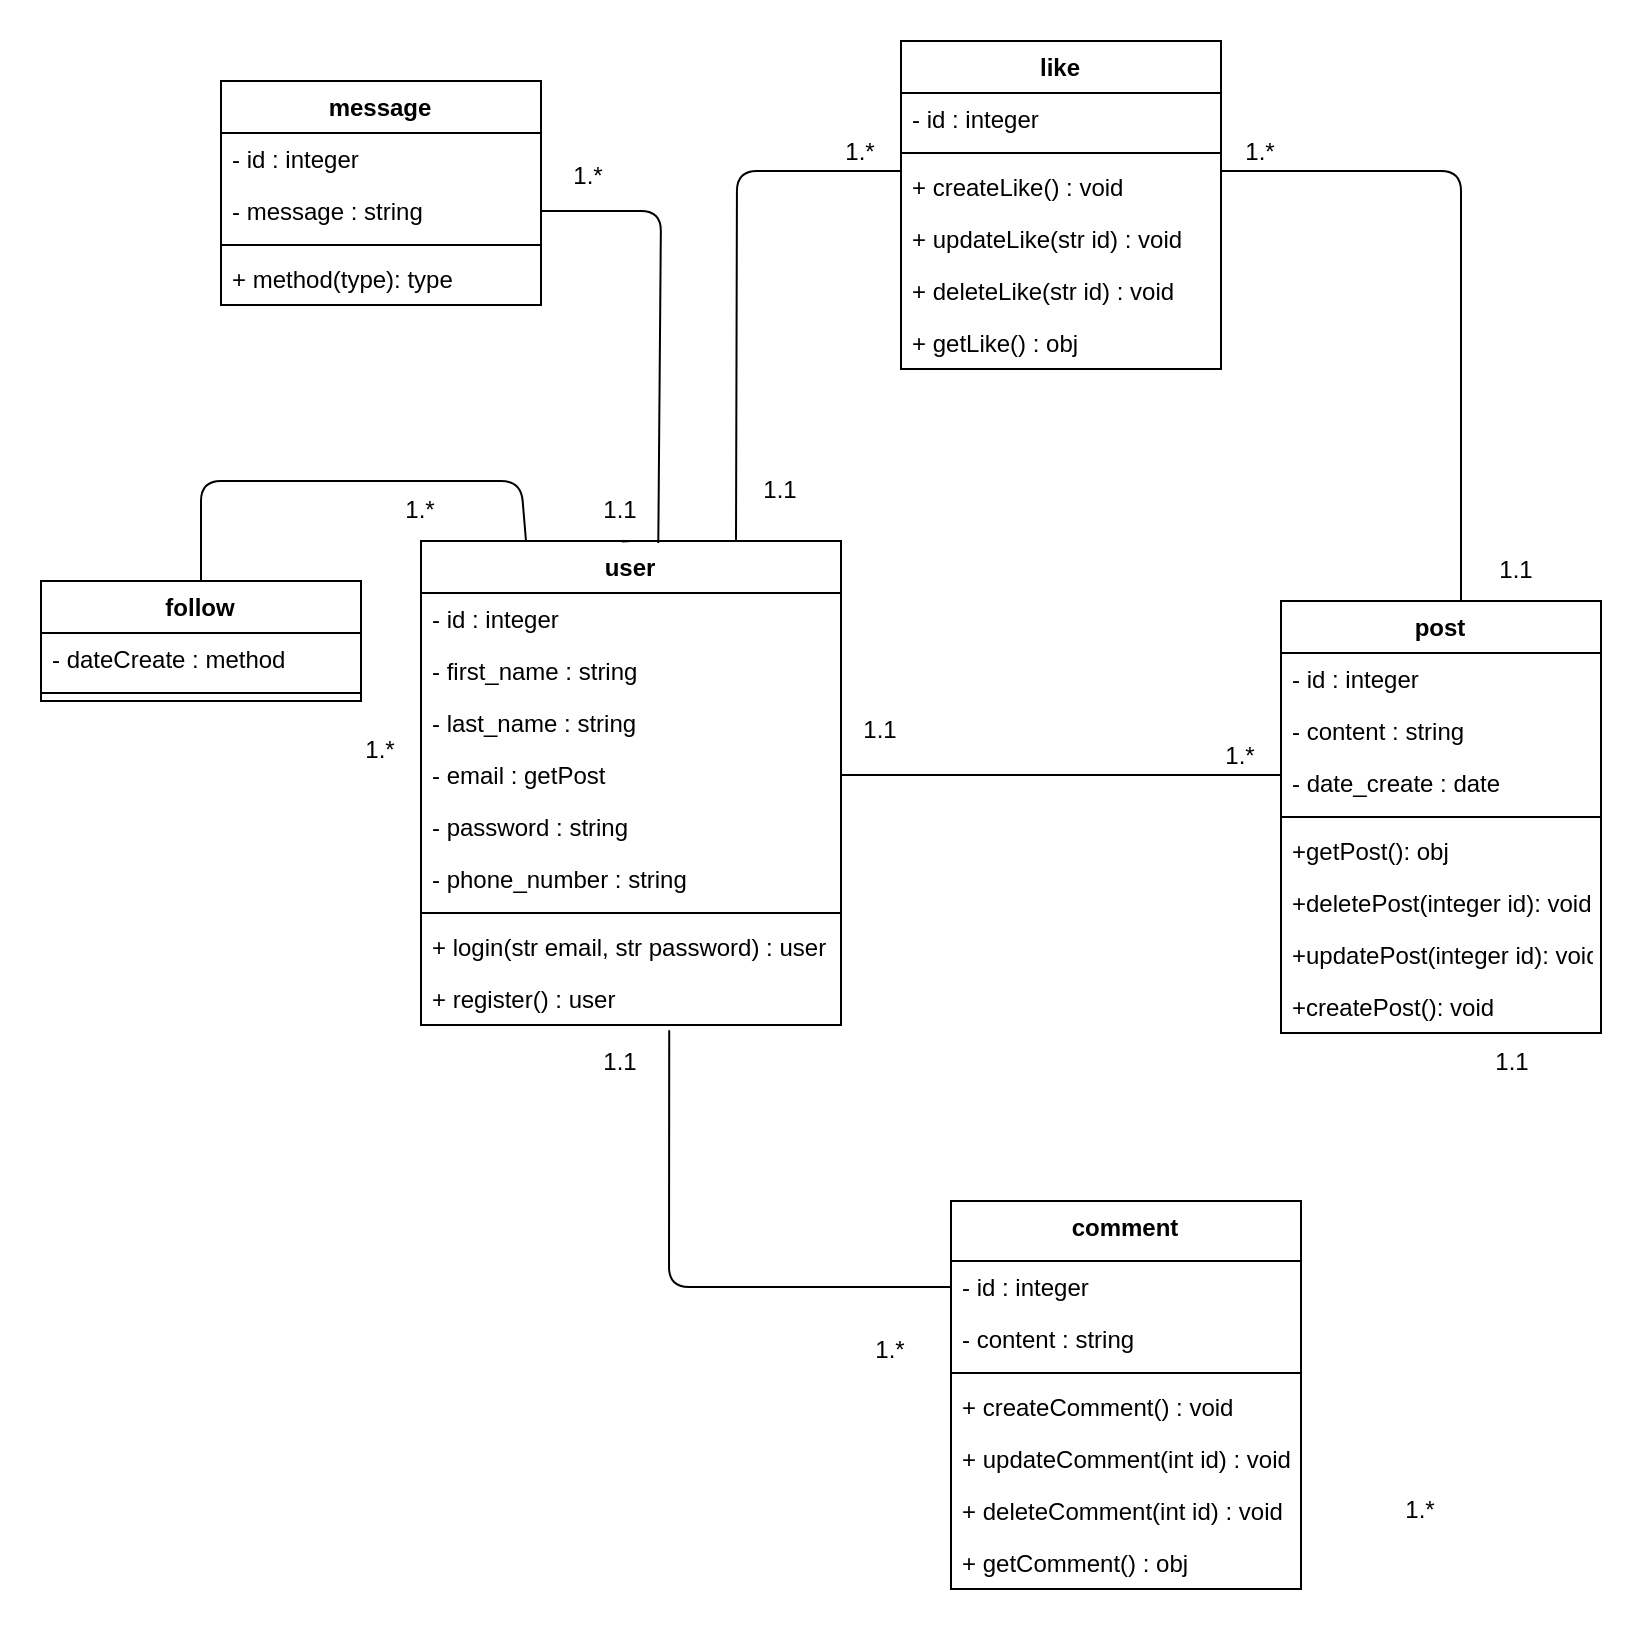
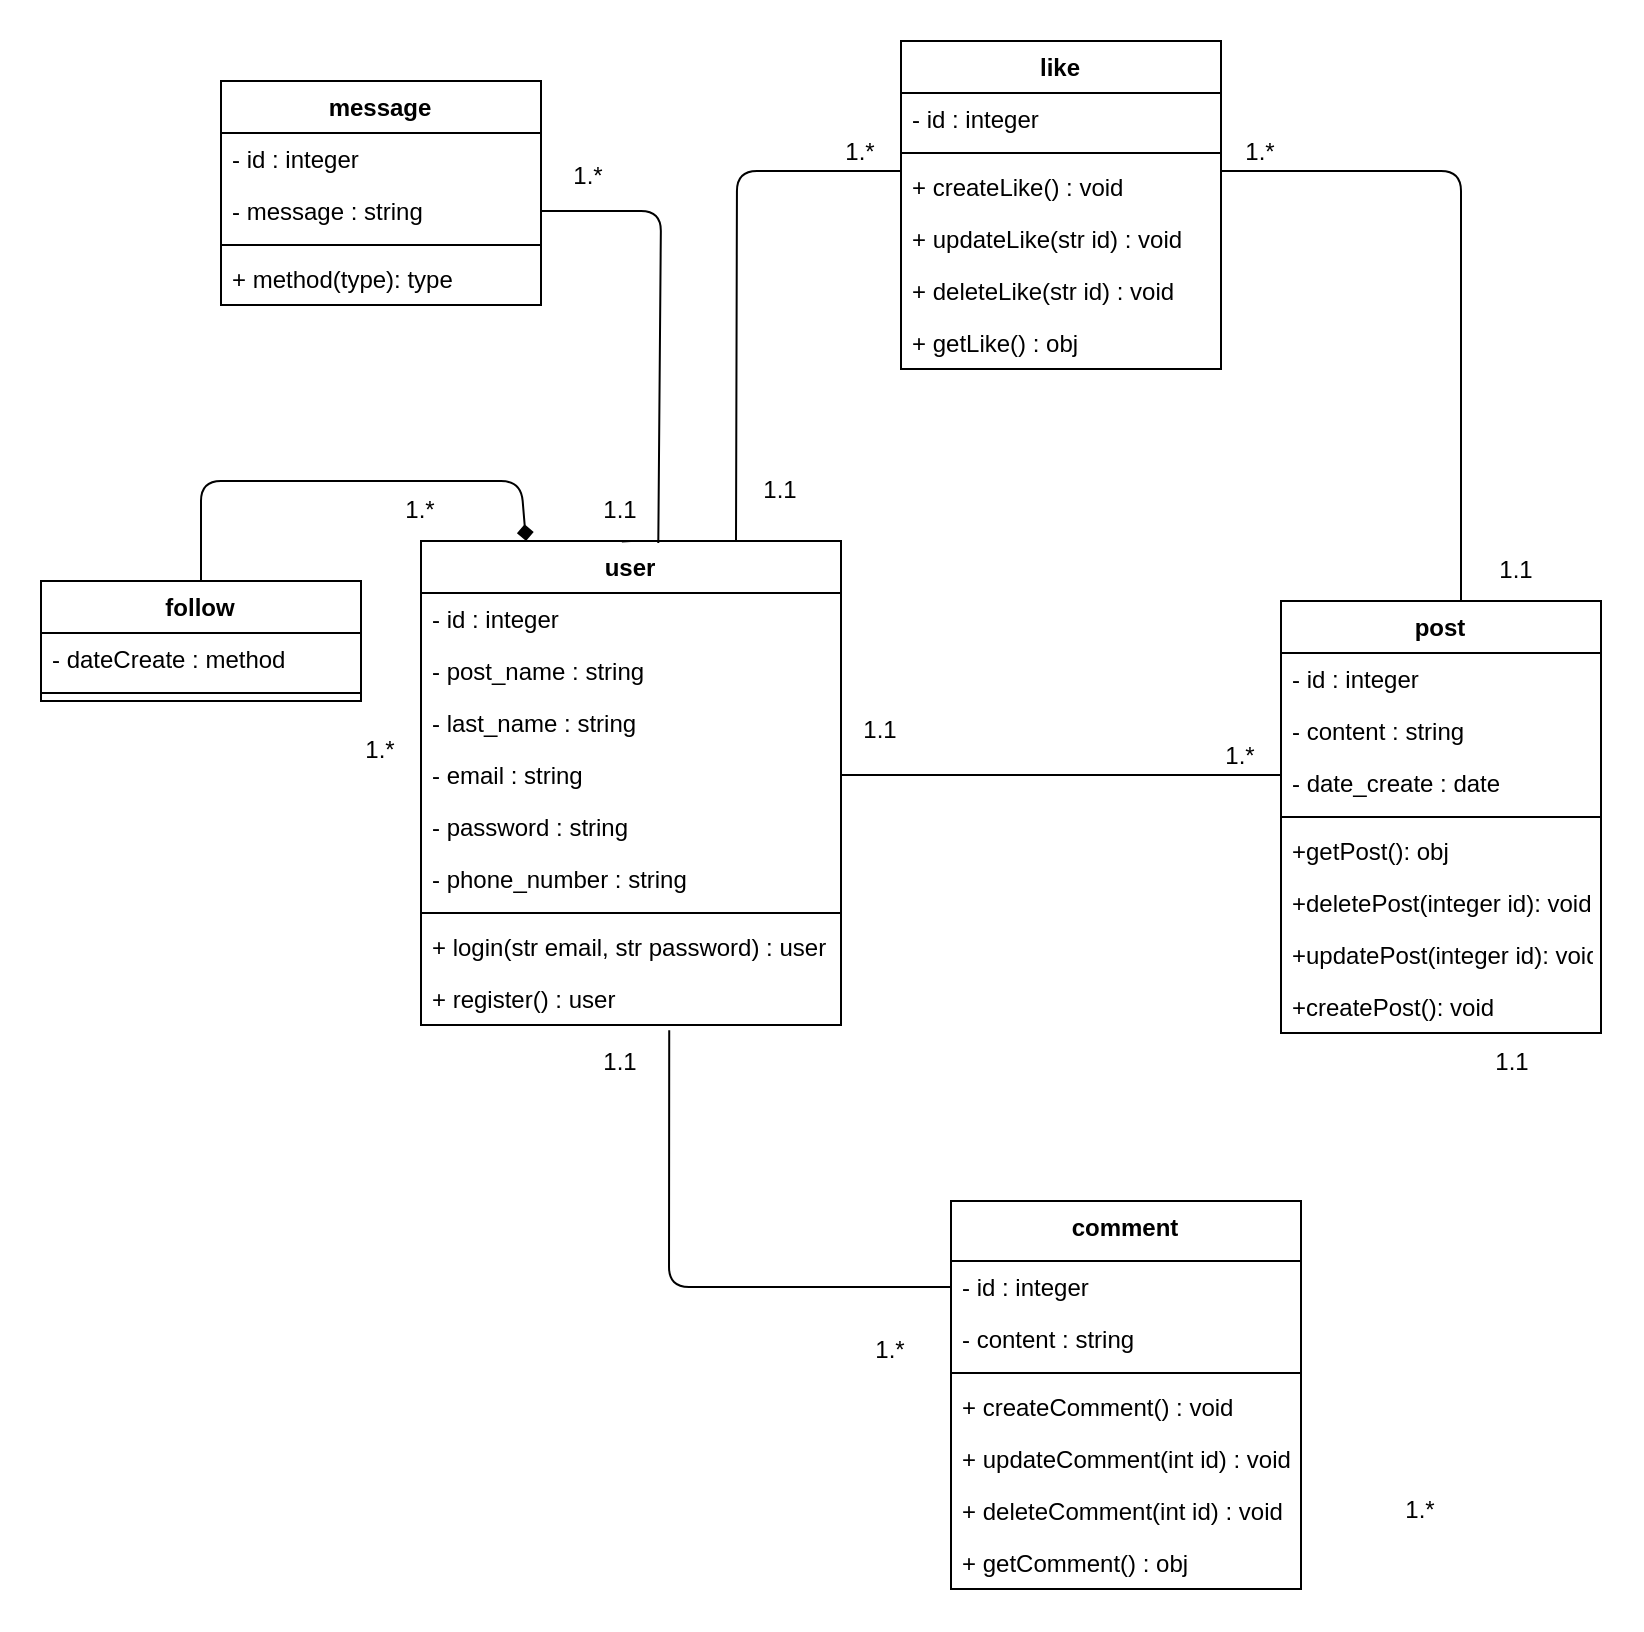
edge "follow" -- "user": arrowhead none -> diamond
node "- first_name : string": label "- first_name : string" -> "- post_name : string"
node "- email : getPost": label "- email : getPost" -> "- email : string"
